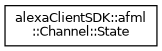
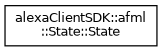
node "alexaClientSDK::afml ::Channel::State": label "alexaClientSDK::afml ::Channel::State" -> "alexaClientSDK::afml ::State::State"
